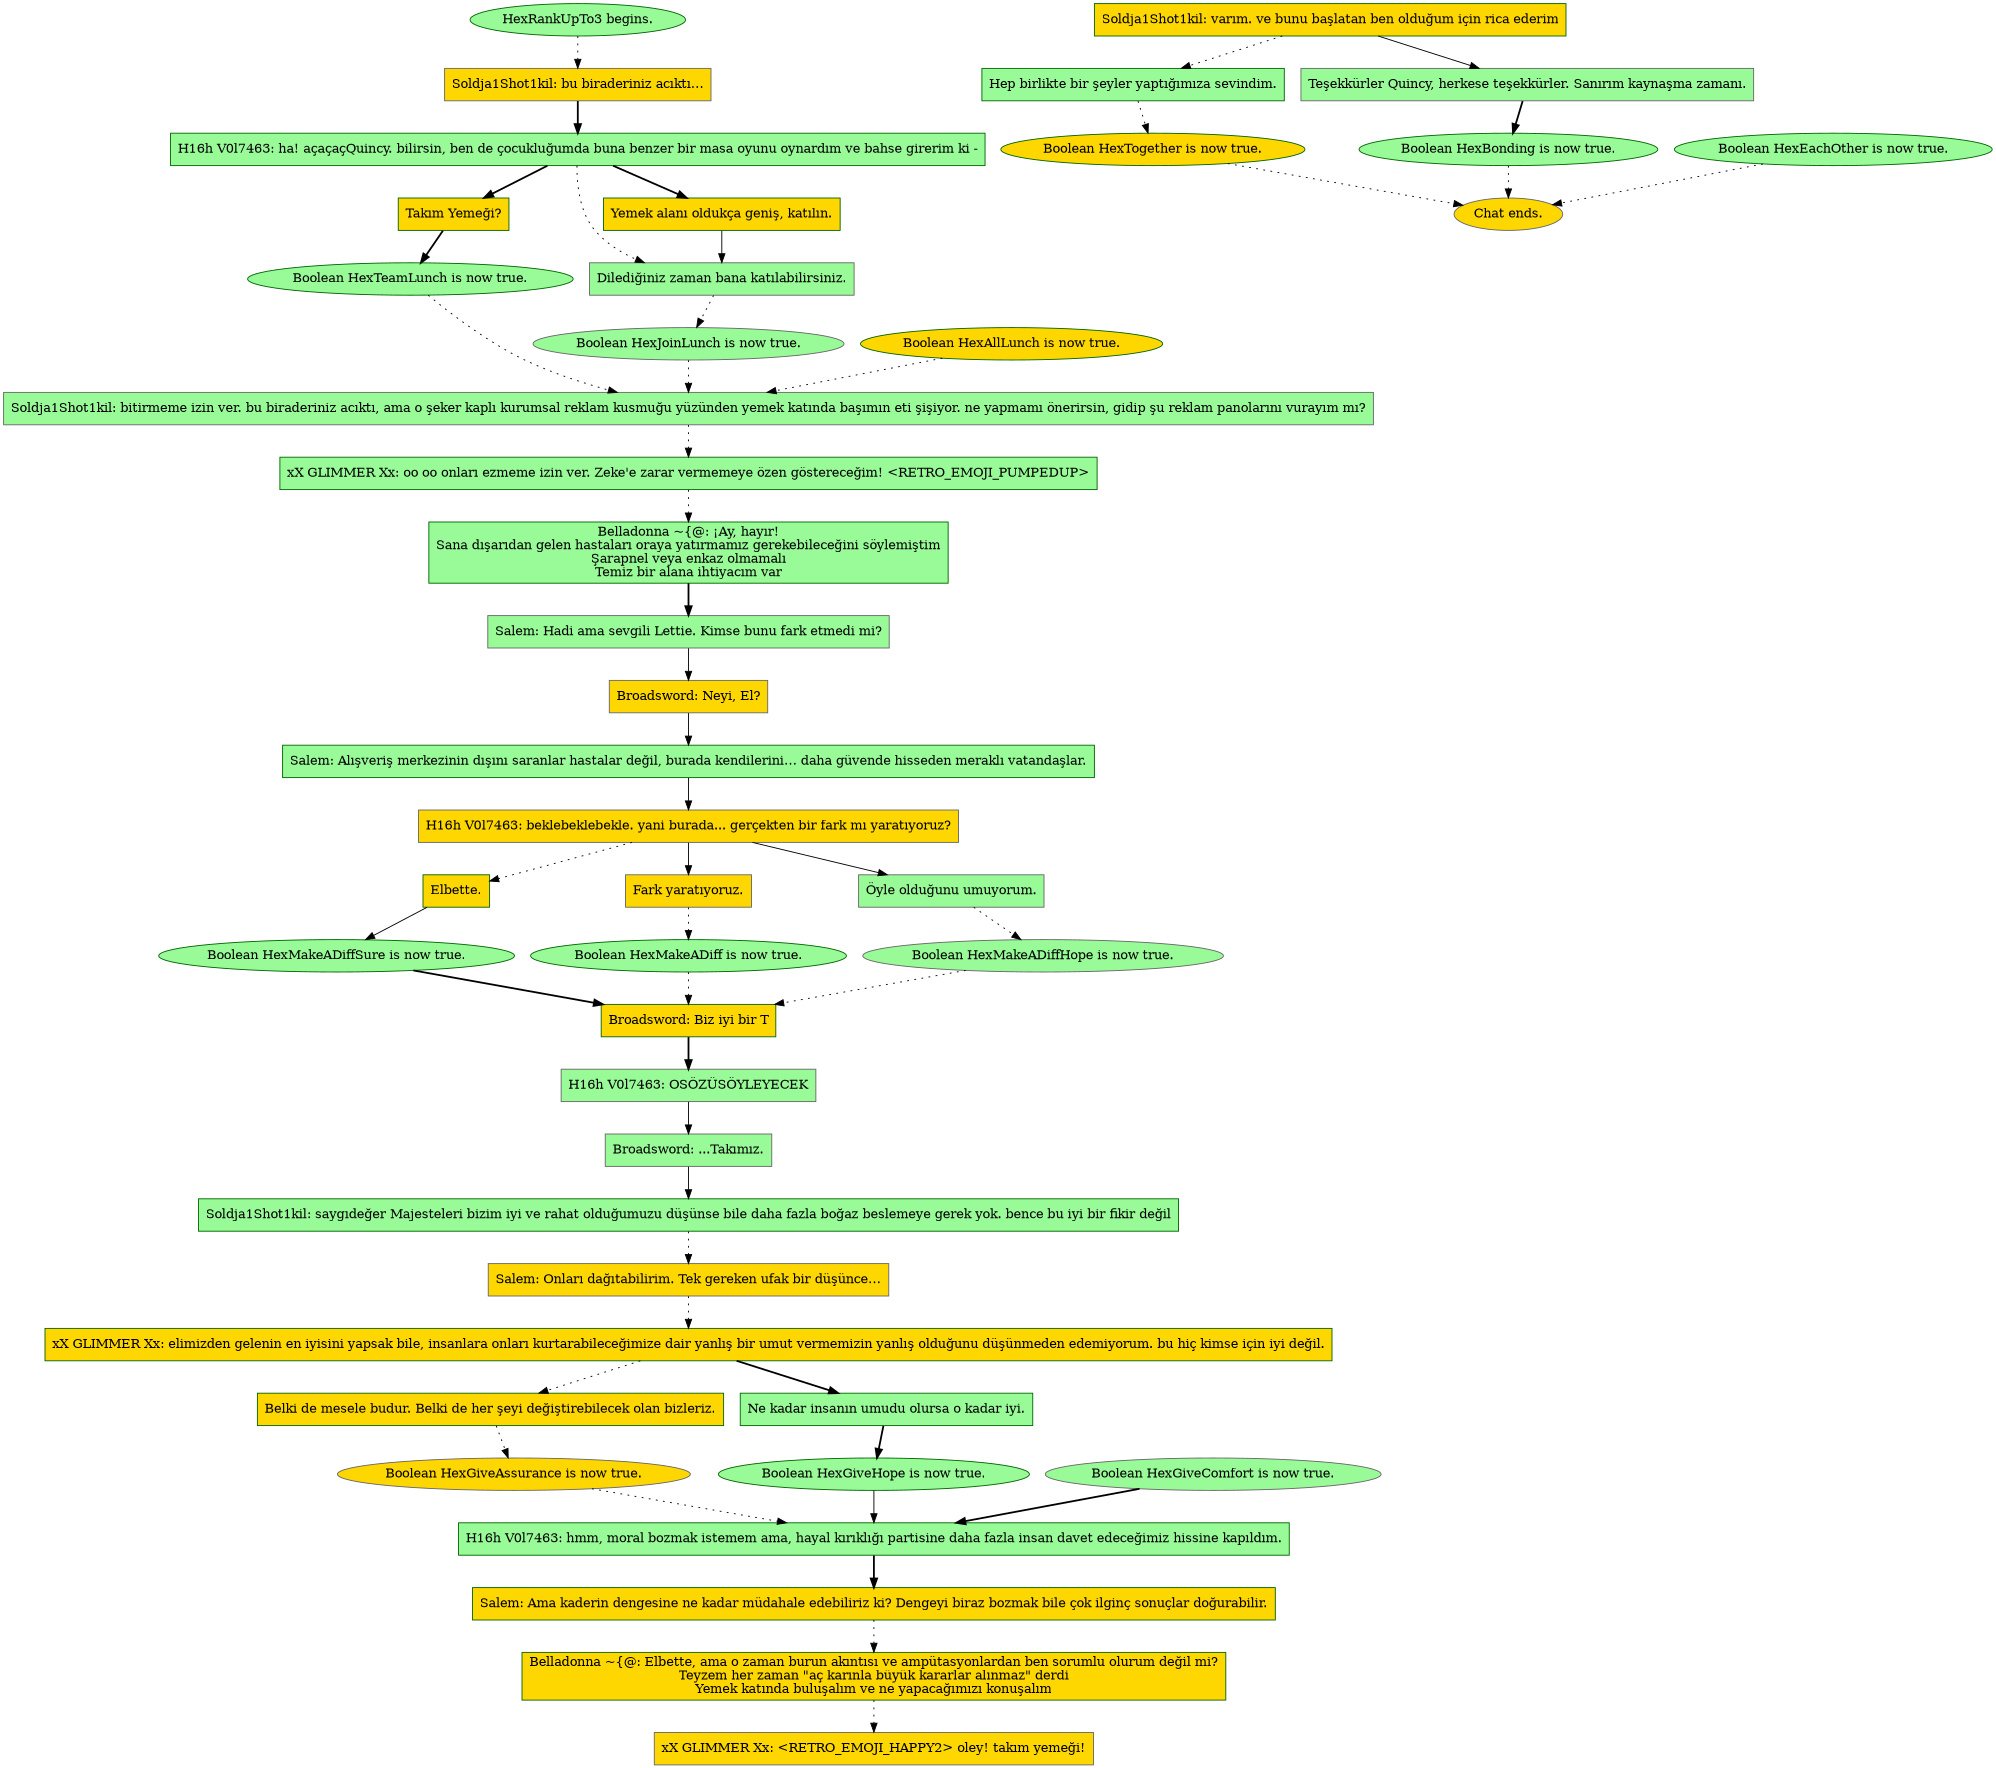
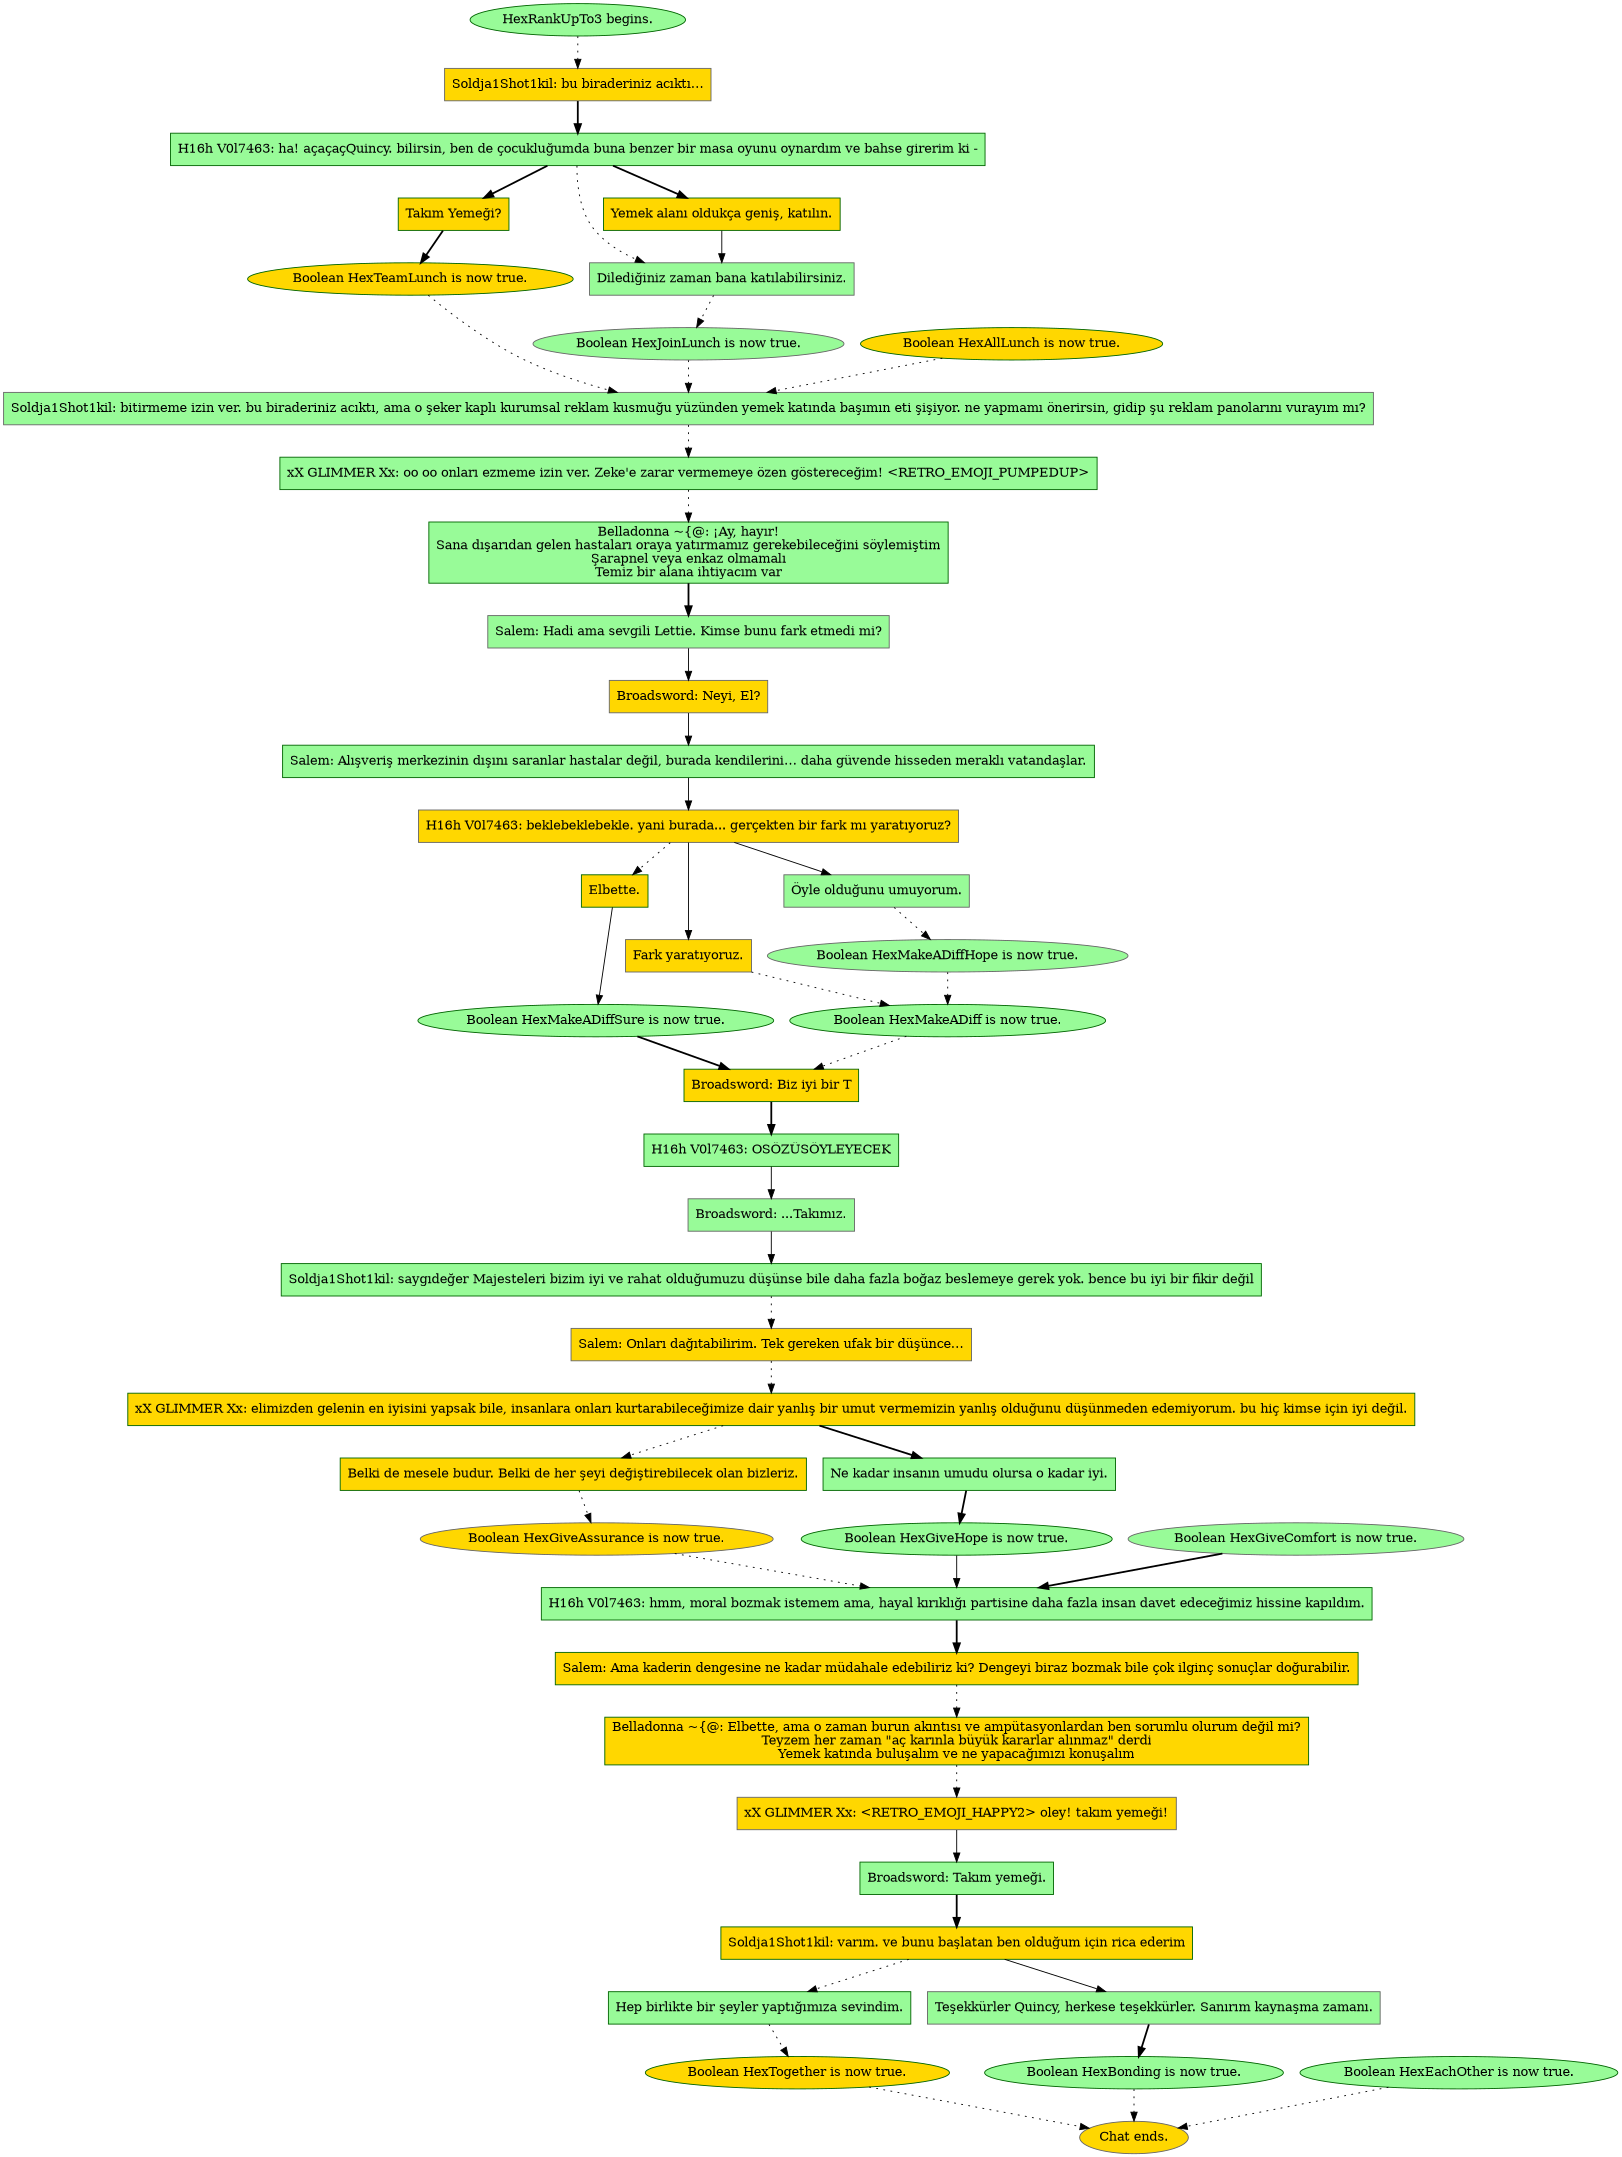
node "Boolean HexTeamLunch is now true.": fillcolor palegreen -> gold
edge "Boolean HexMakeADiffHope is now true." -> "Broadsword: Biz iyi bir T": now "Boolean HexMakeADiffHope is now true." -> "Boolean HexMakeADiff is now true."
node "H16h V0l7463: OSÖZÜSÖYLEYECEK": color gray40 -> darkgreen
node "Broadsword: Takım yemeği.": added
